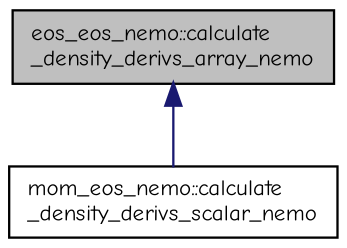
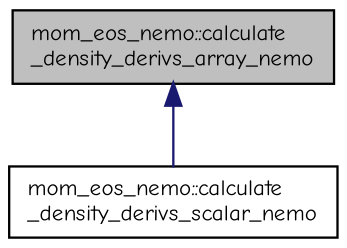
node "eos_eos_nemo::calculate _density_derivs_array_nemo": label "eos_eos_nemo::calculate _density_derivs_array_nemo" -> "mom_eos_nemo::calculate _density_derivs_array_nemo"
